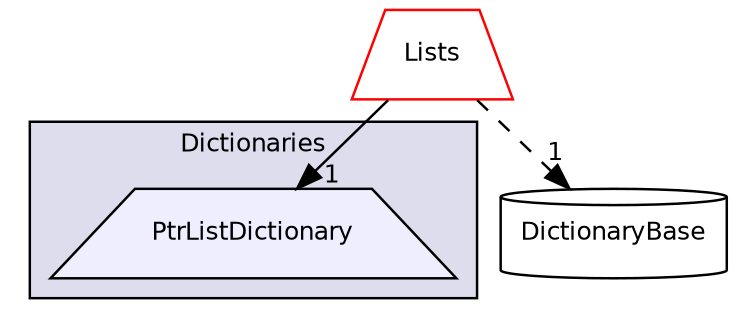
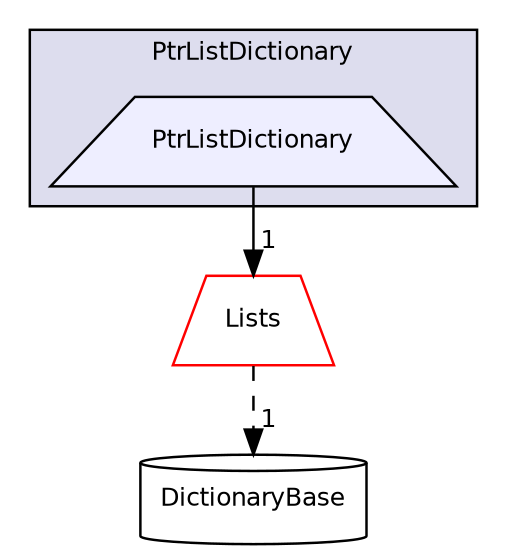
edge "Lists" -> "PtrListDictionary": reversed
cluster "Dictionaries": label "Dictionaries" -> "PtrListDictionary"
